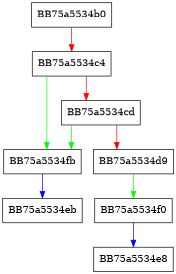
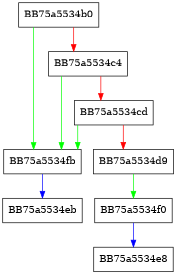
edge "BB75a5534b0" -> "BB75a5534fb": added
